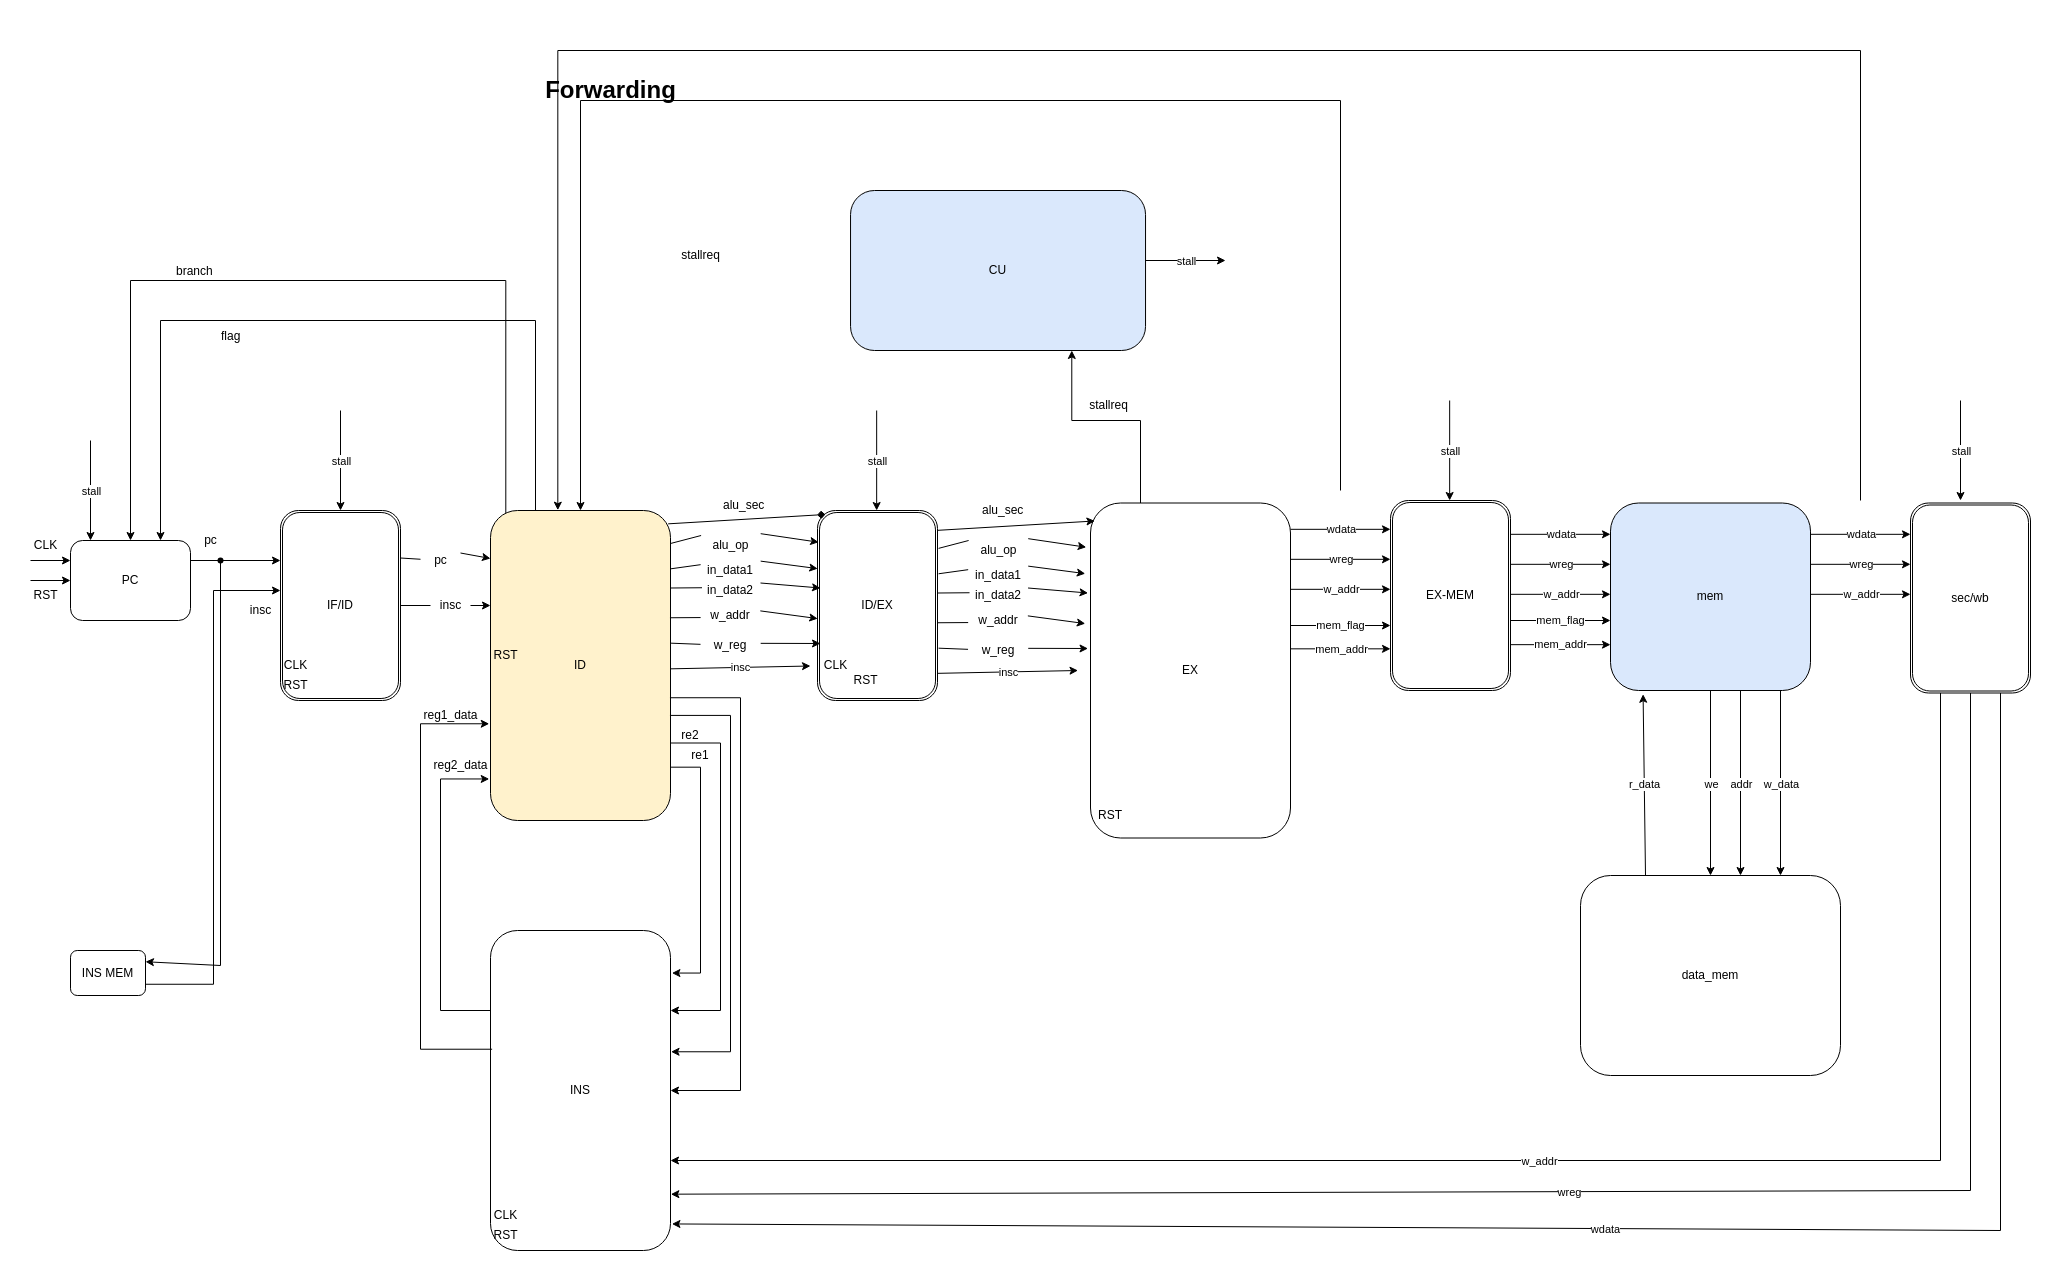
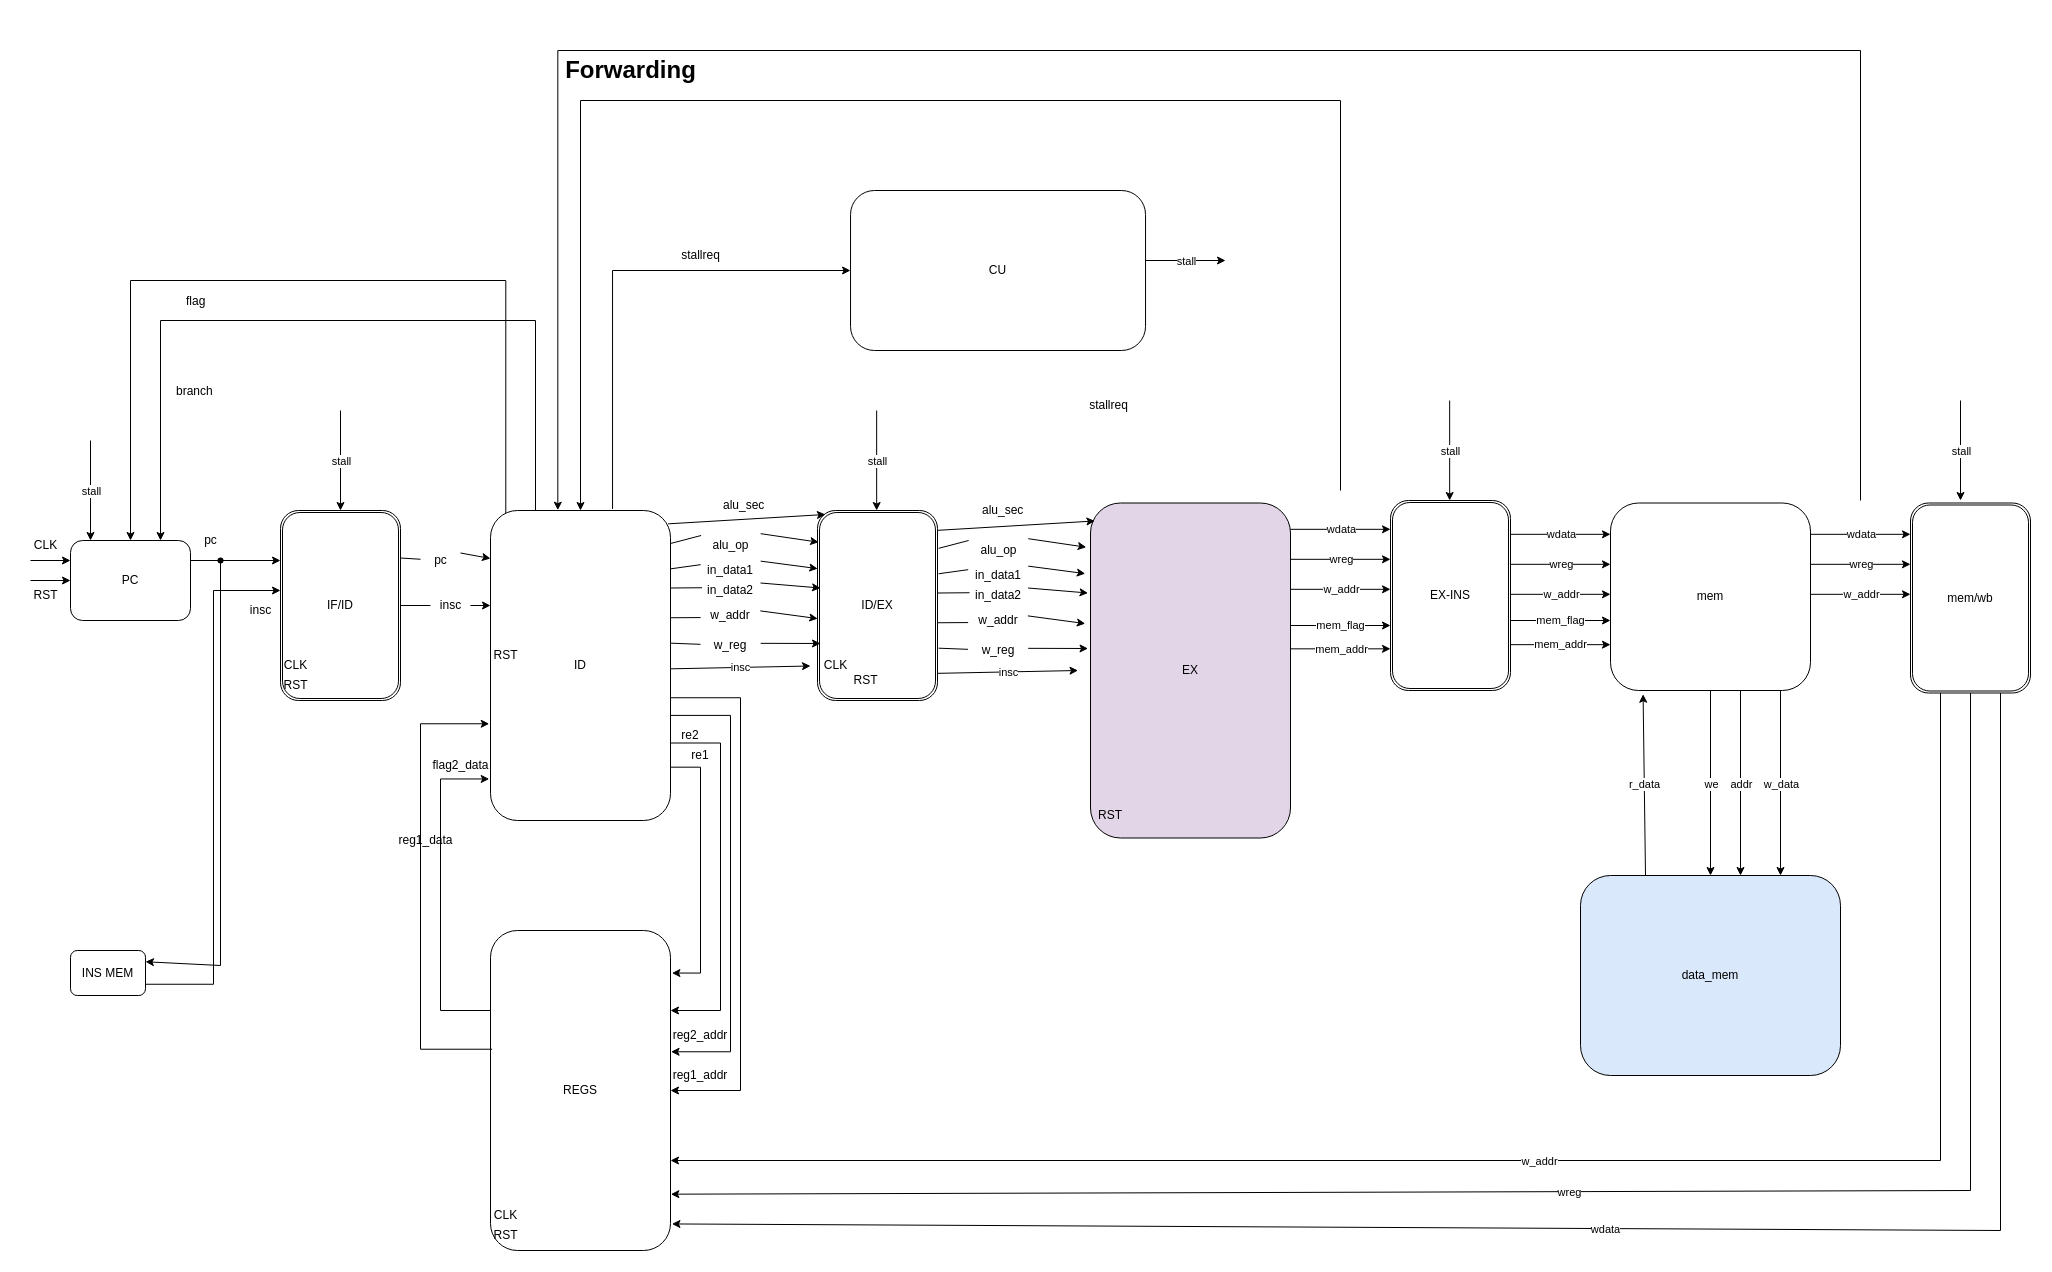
node "Forwarding": moved (611, 91) -> (631, 71)
node "branch": moved (211, 271) -> (211, 391)
node "CU": fillcolor #dae8fc -> #ffffff
edge "ID" -> "CU": added
node "flag": moved (256, 336) -> (221, 301)
edge "EX" -> "CU": removed
edge "ID" -> "ID/EX": arrowhead diamond -> classic
node "EX-MEM": label "EX-MEM" -> "EX-INS"
node "mem": fillcolor #dae8fc -> #ffffff
node "sec/wb": label "sec/wb" -> "mem/wb"
node "ID": fillcolor #fff2cc -> #ffffff
node "EX": fillcolor #ffffff -> #e1d5e7
node "reg1_data": moved (451, 716) -> (426, 841)
node "reg2_data": label "reg2_data" -> "flag2_data"
node "data_mem": fillcolor #ffffff -> #dae8fc
node "reg2_addr": added
node "reg1_addr": added
node "INS": label "INS" -> "REGS"
